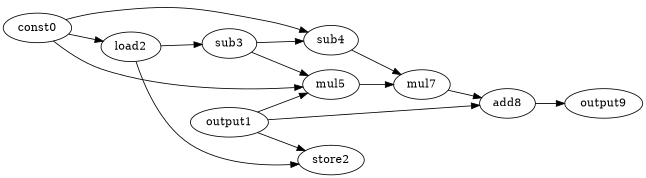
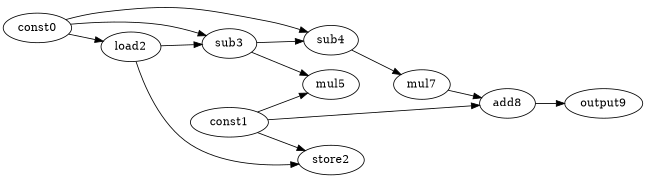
edge "const0" -> "mul5": now "const0" -> "sub3"
edge "mul5" -> "mul7": removed
node "output1": label "output1" -> "const1"
